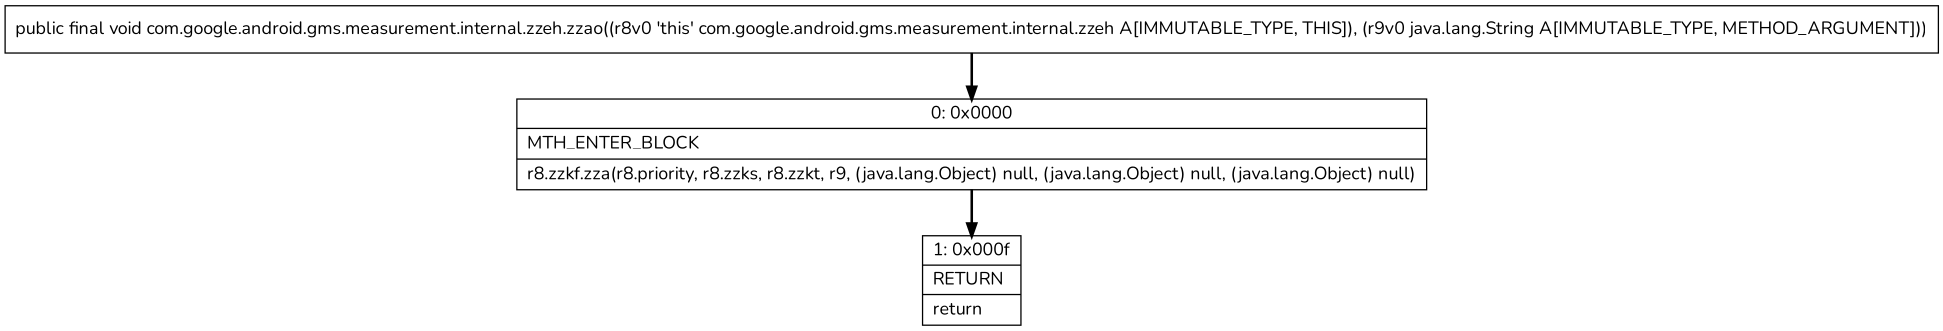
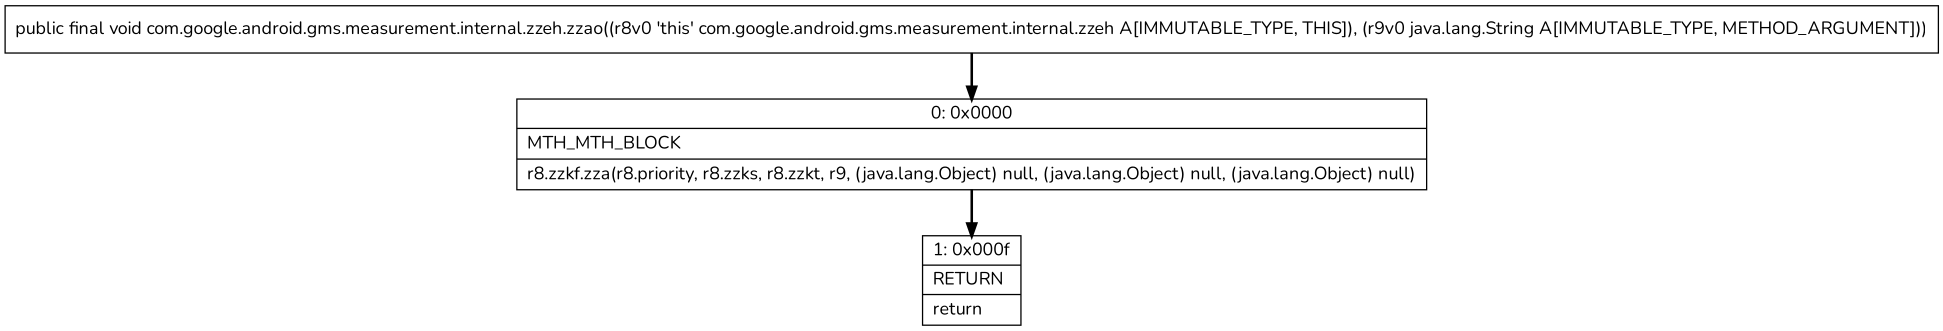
node "0: 0x0000": text "MTH_ENTER_BLOCK" -> "MTH_MTH_BLOCK"
